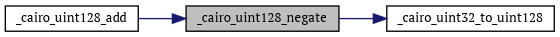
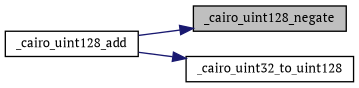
edge "_cairo_uint128_negate" -> "_cairo_uint32_to_uint128": now "_cairo_uint128_add" -> "_cairo_uint32_to_uint128"
